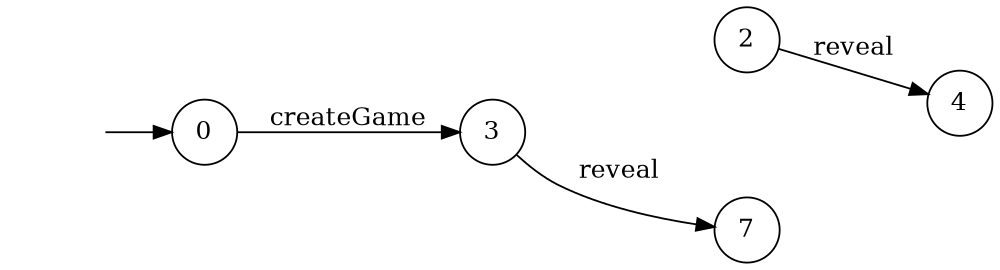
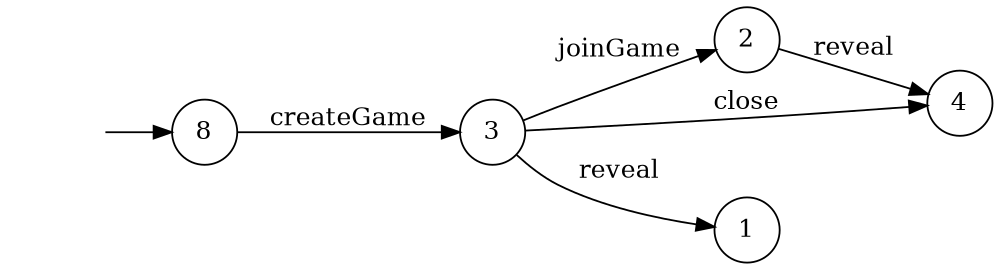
edge "3" -> "2": added, label "joinGame"
edge "3" -> "4": added, label "close"
node "0": label "0" -> "8"
node "7": label "7" -> "1"
